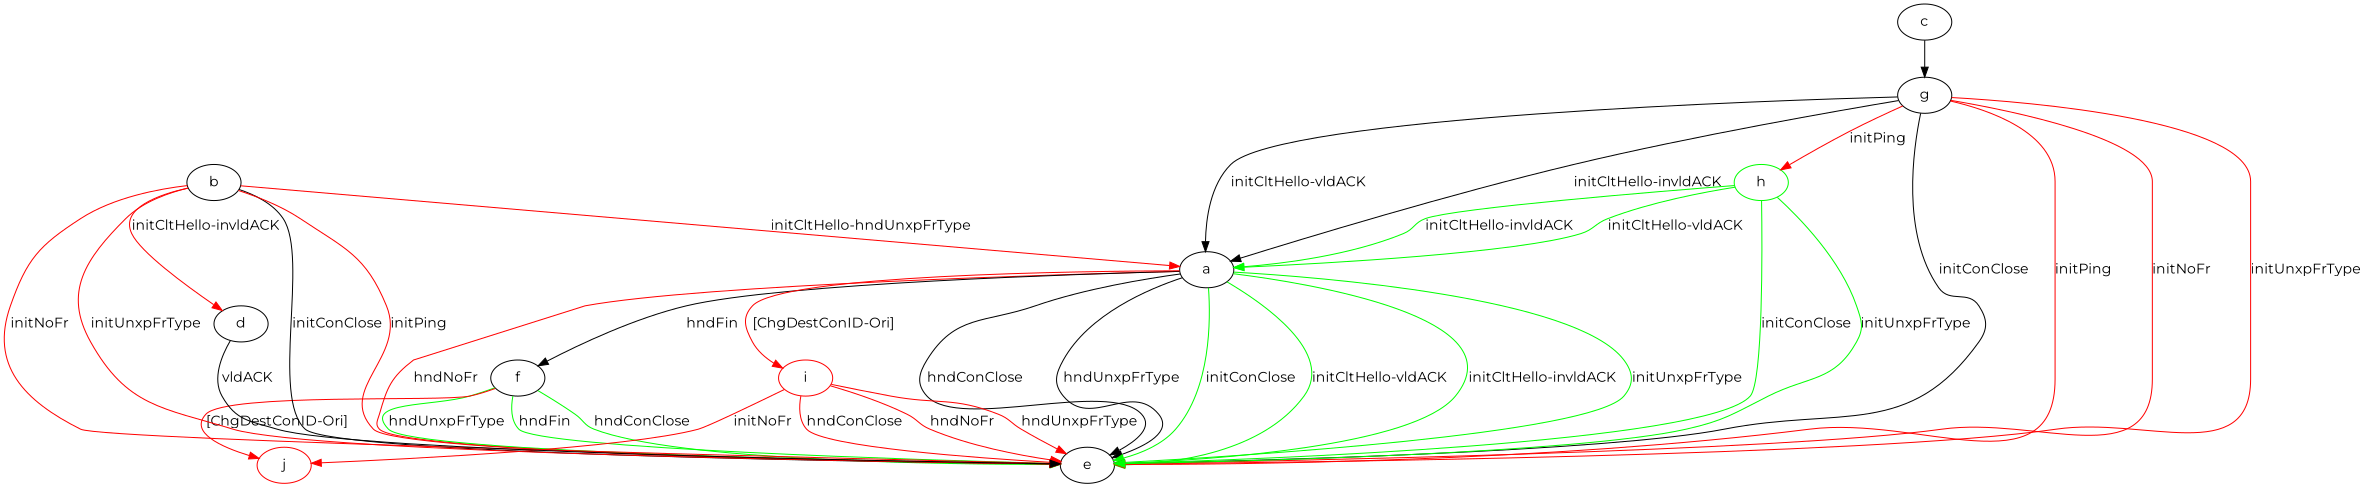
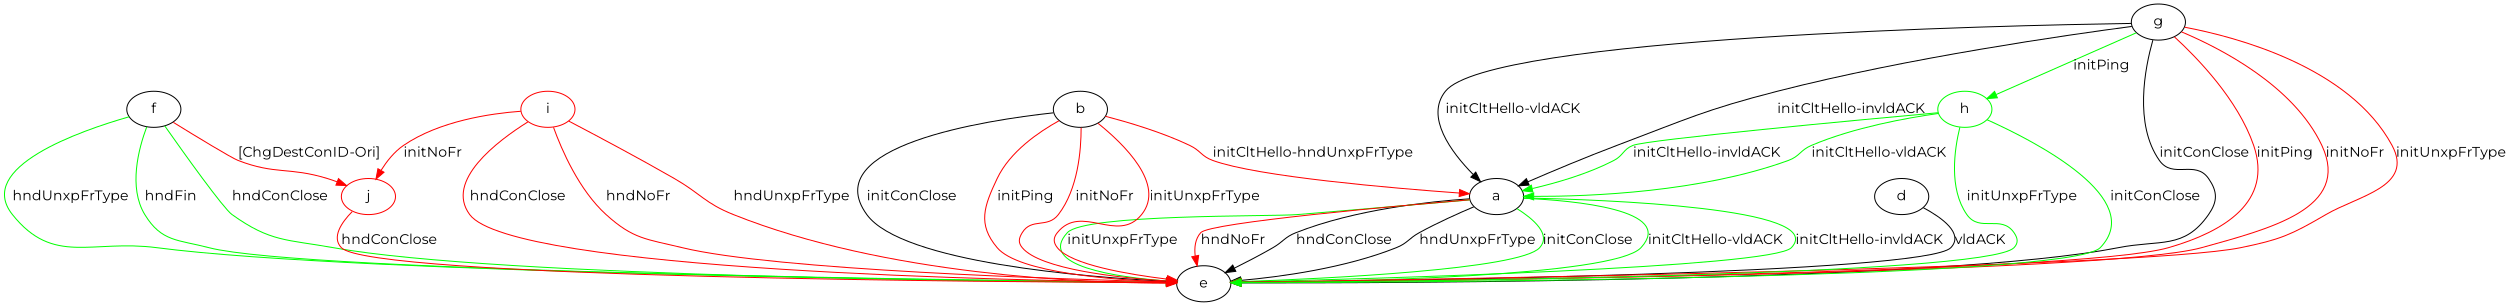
node "c": removed
edge "g" -> "h": color red -> green
edge "b" -> "d": removed, label "initCltHello-invldACK"
edge "j" -> "e": added, label "hndConClose"
edge "a" -> "i": removed, label "[ChgDestConID-Ori]"
edge "a" -> "f": removed, label "hndFin"
